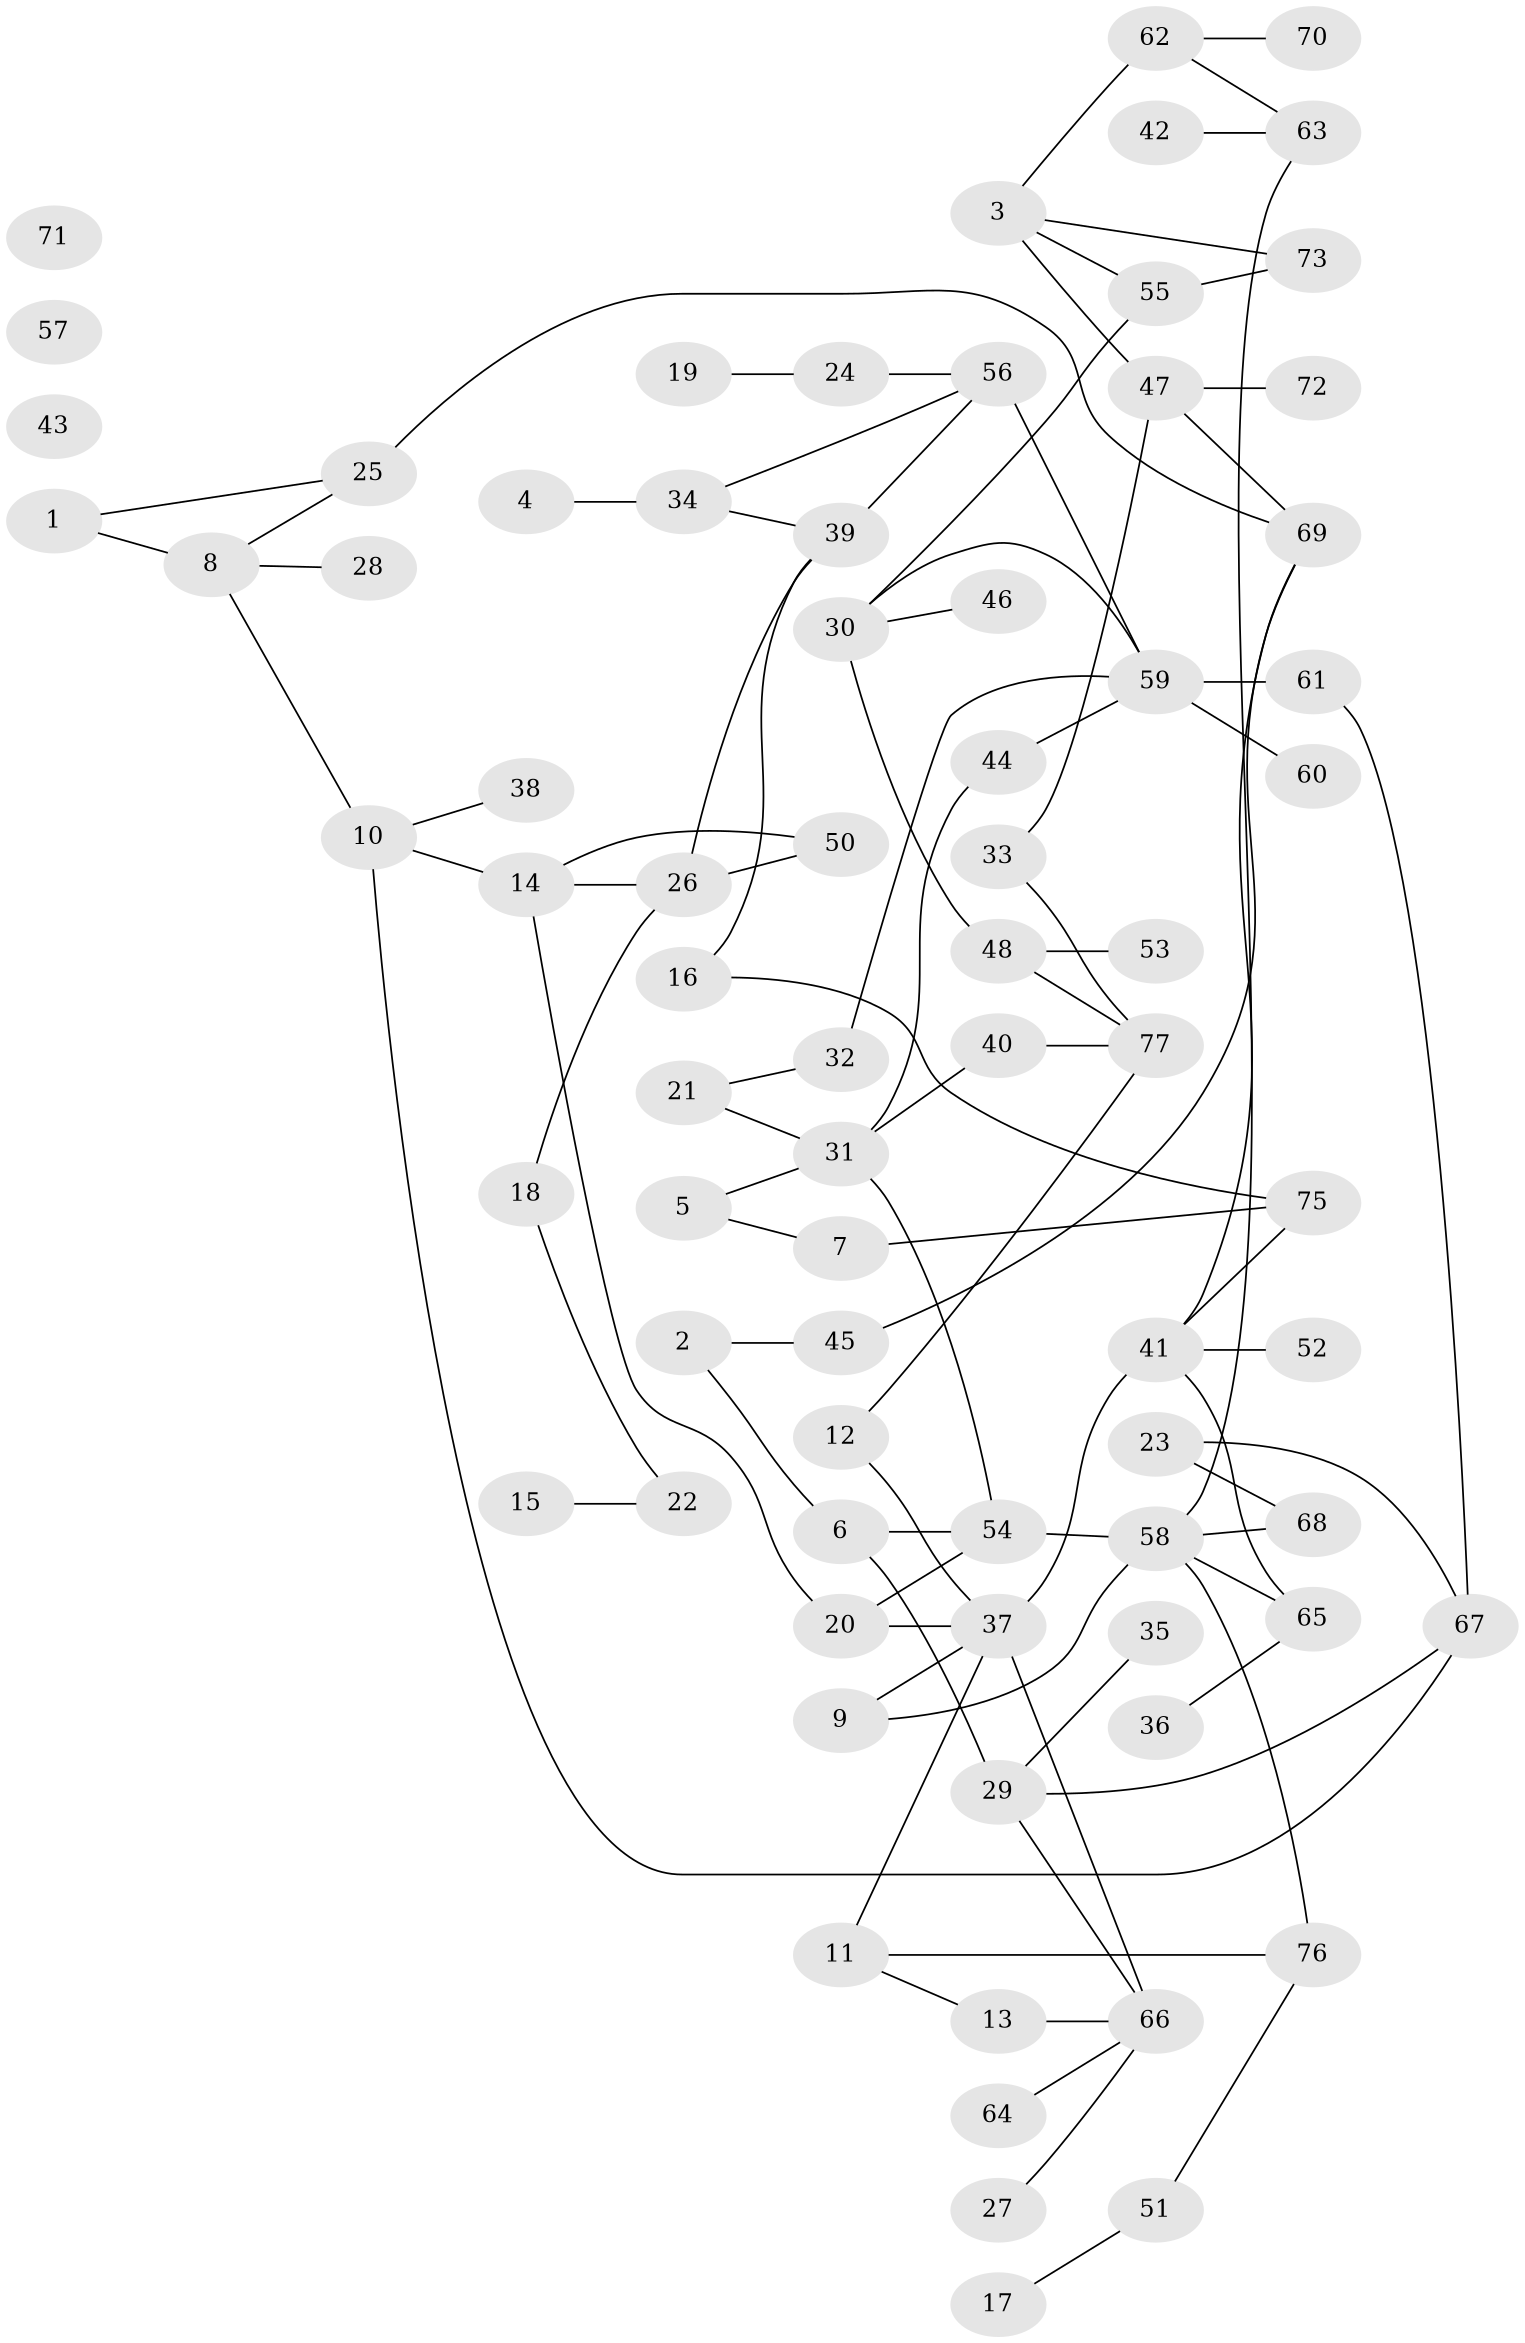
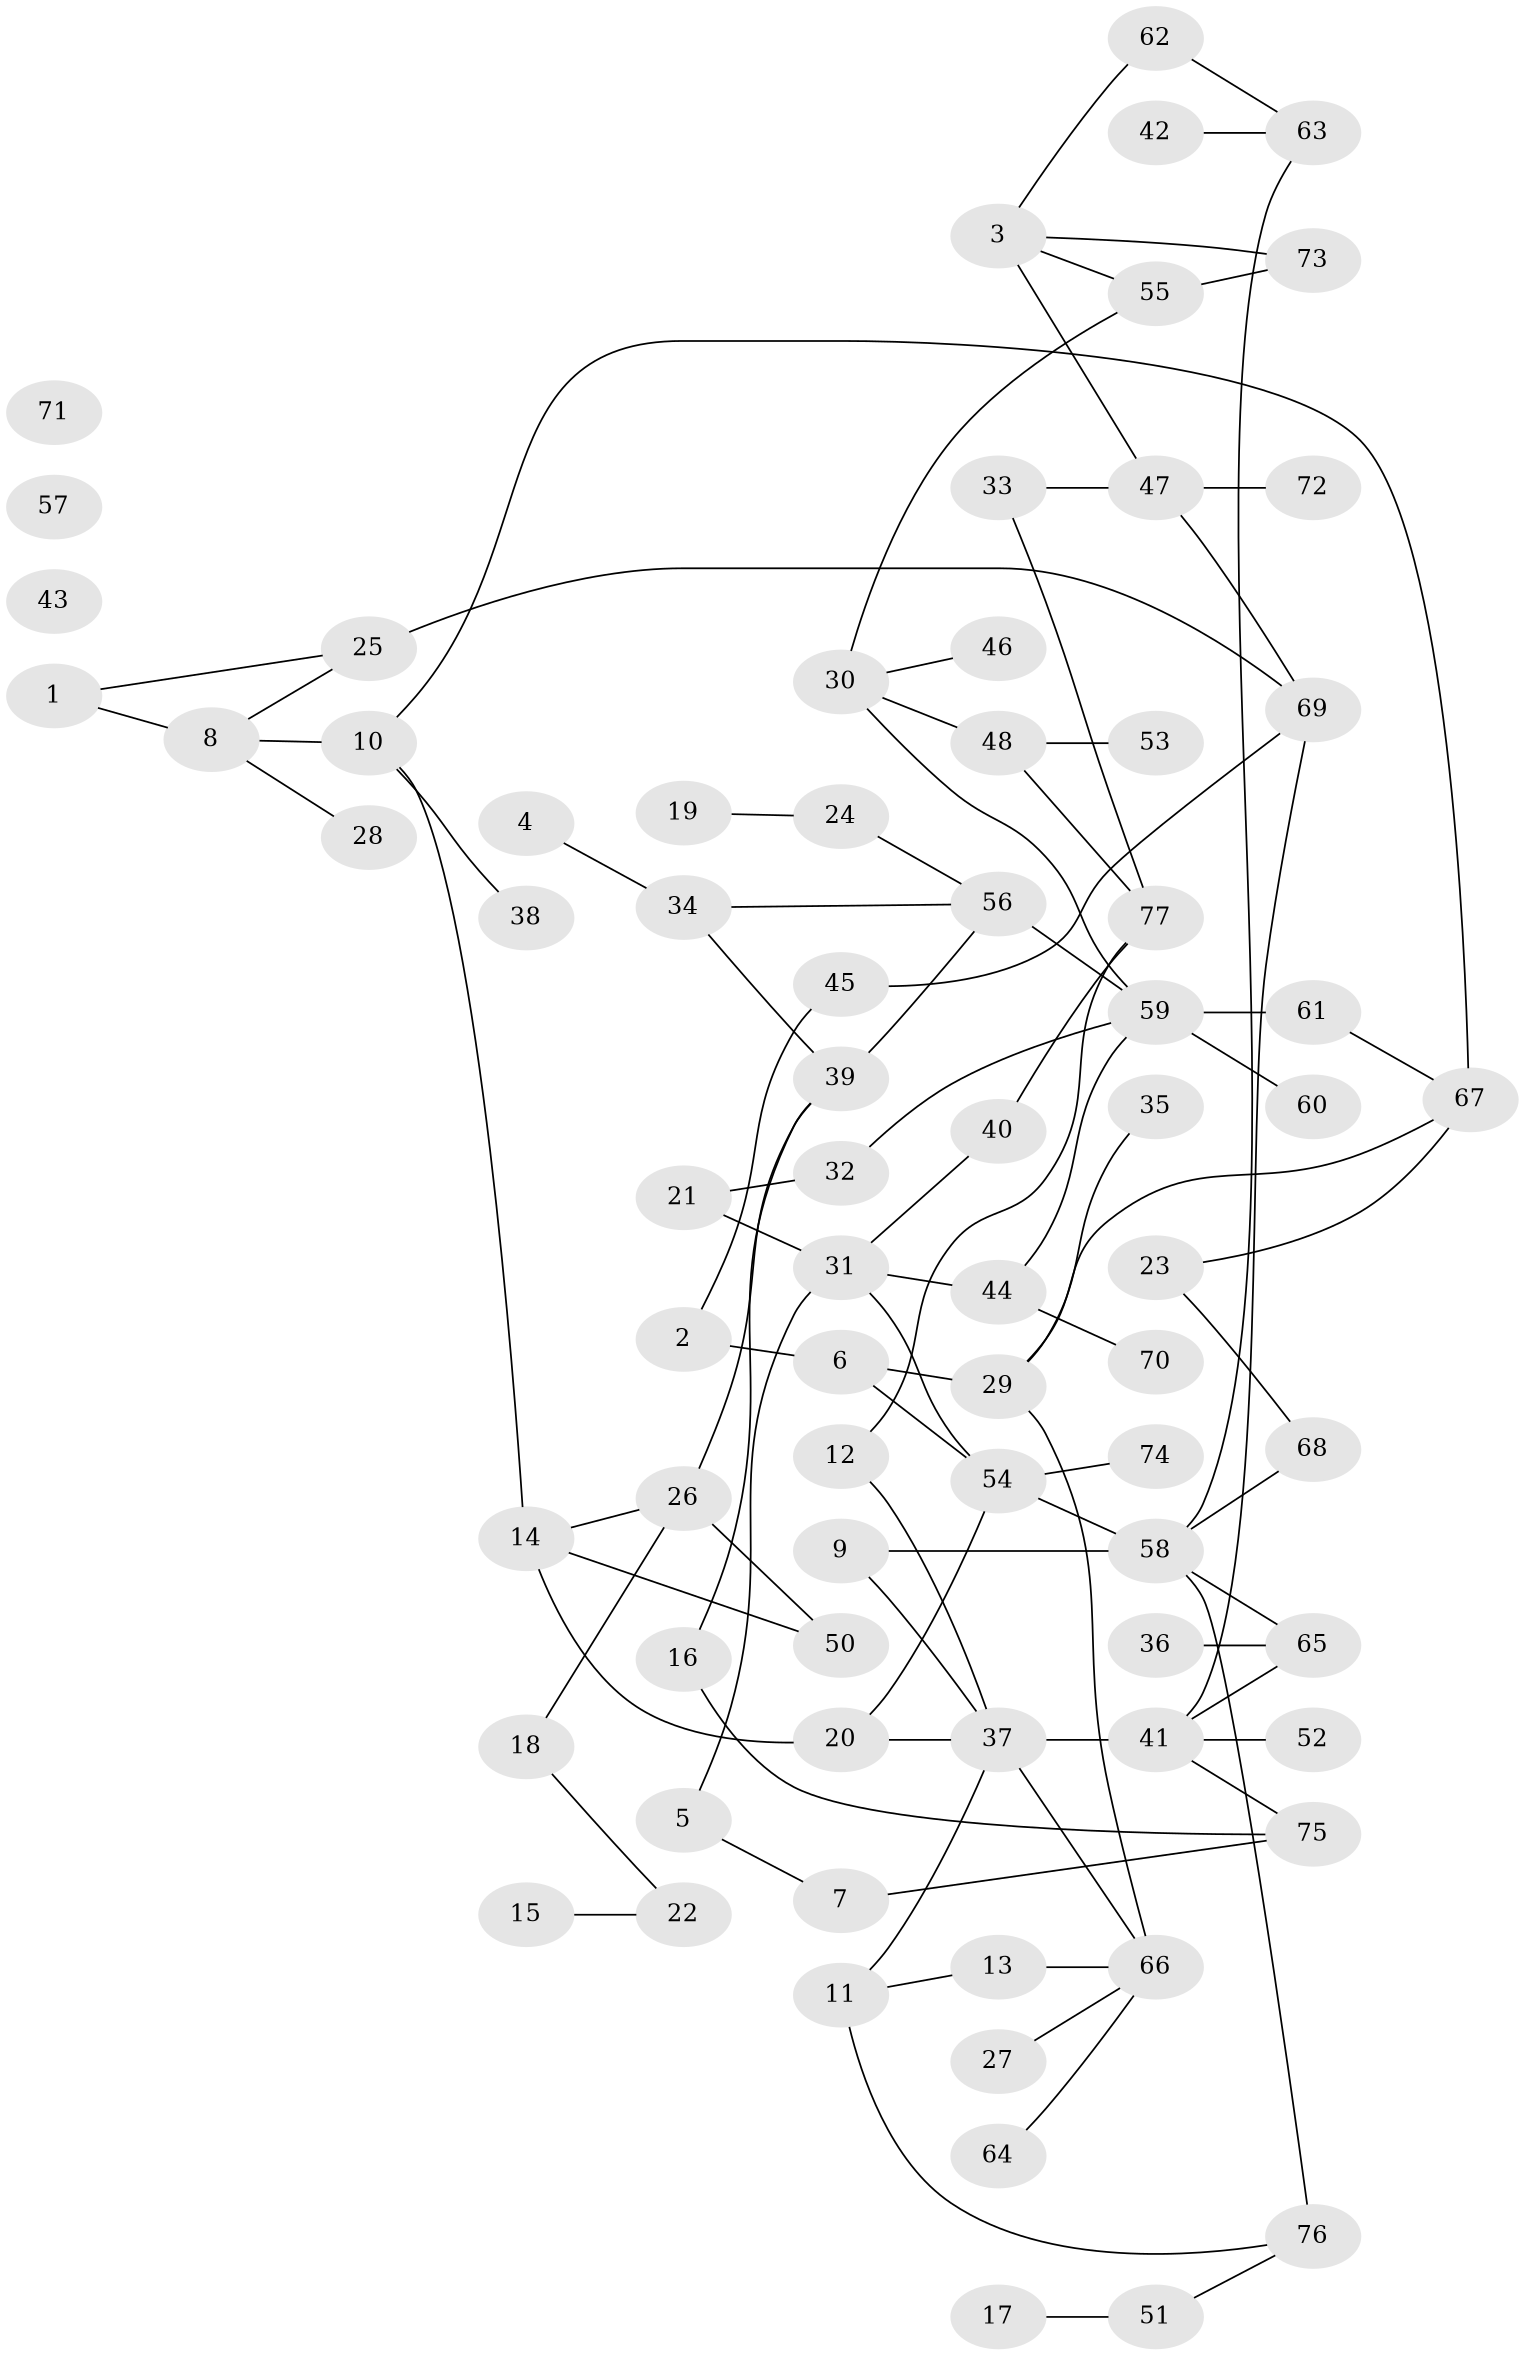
edge "62" -- "70": now "44" -- "70"
node "74": added
